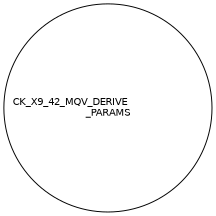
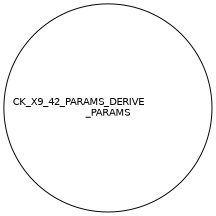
node "CK_X9_42_MQV_DERIVE _PARAMS": label "CK_X9_42_MQV_DERIVE _PARAMS" -> "CK_X9_42_PARAMS_DERIVE _PARAMS"
